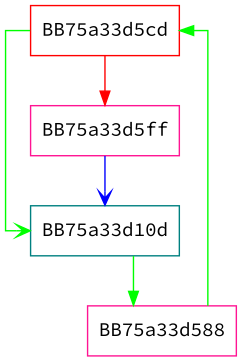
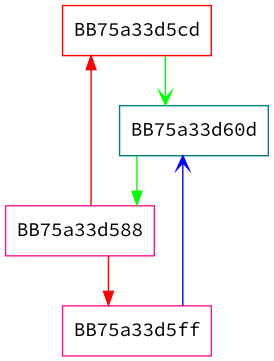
edge "BB75a33d5cd" -> "BB75a33d5ff": now "BB75a33d588" -> "BB75a33d5ff"
edge "BB75a33d588" -> "BB75a33d5cd": color green -> red
node "BB75a33d10d": label "BB75a33d10d" -> "BB75a33d60d"
